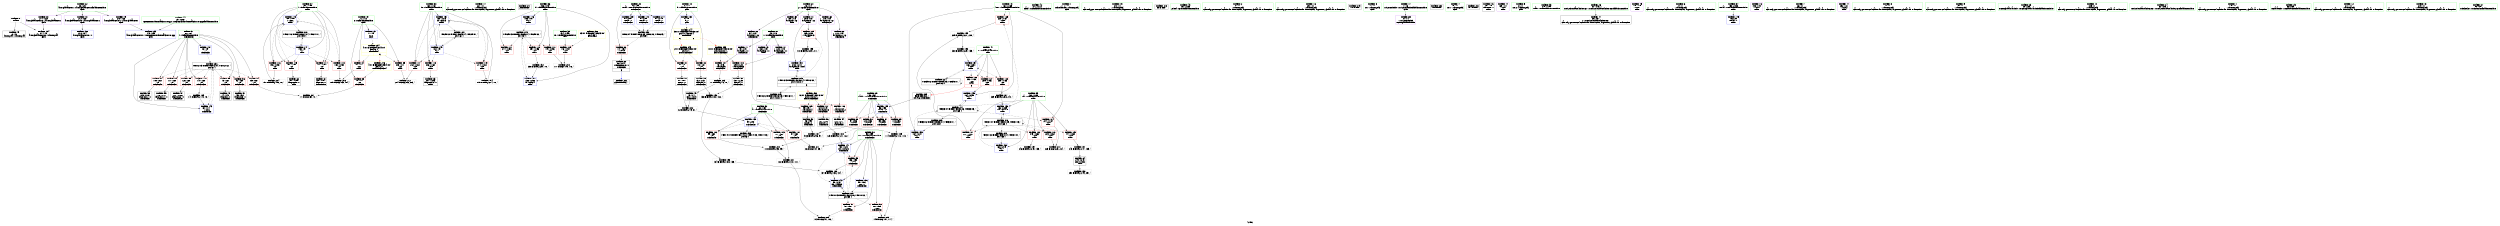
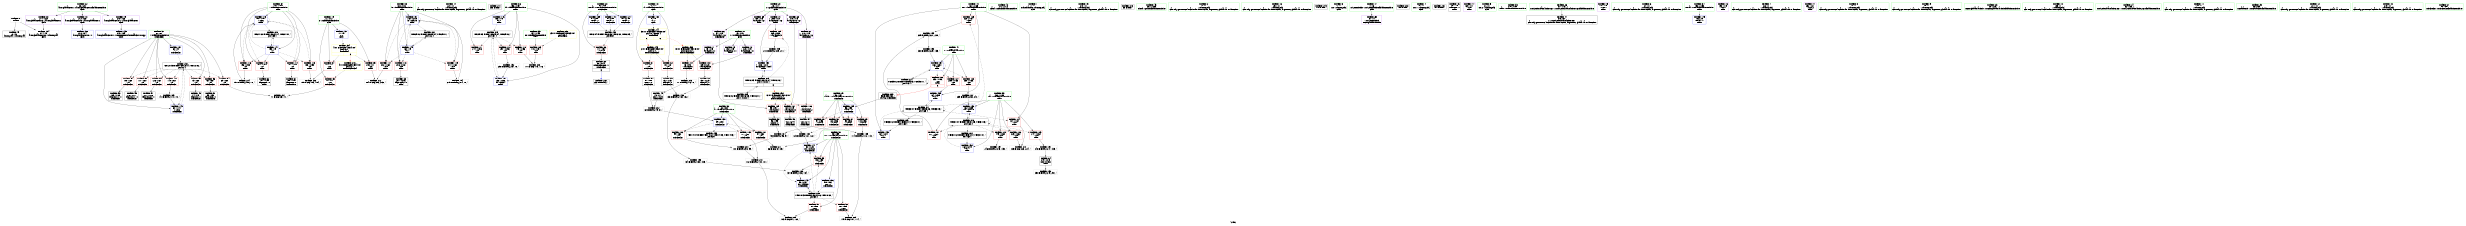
node "NodeID: 44": removed
